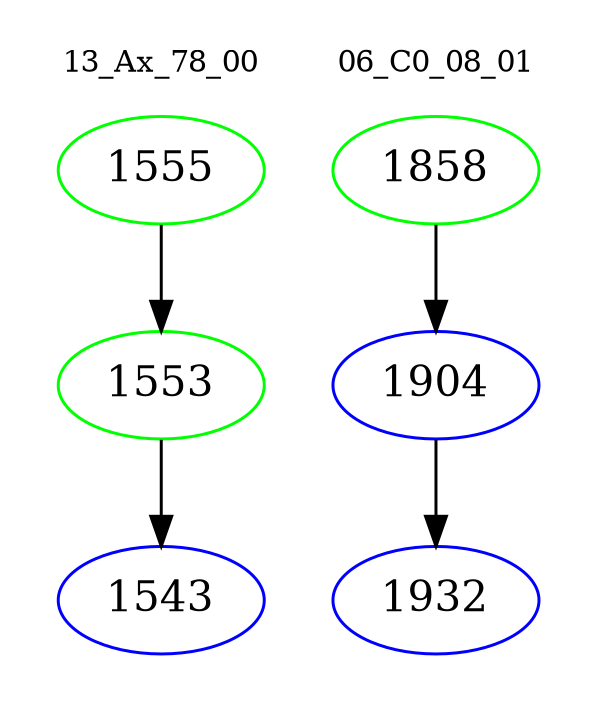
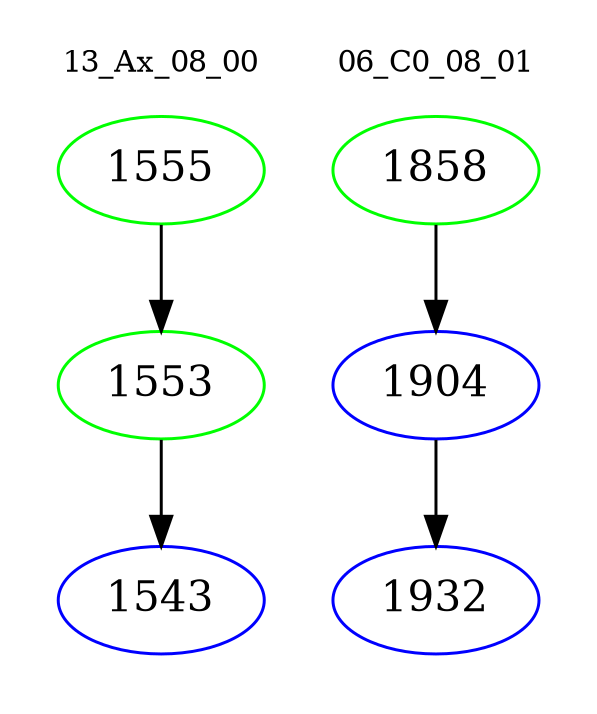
cluster "13_Ax_78_00": label "13_Ax_78_00" -> "13_Ax_08_00"
